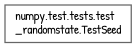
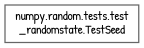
node "numpy.test.tests.test _randomstate.TestSeed": label "numpy.test.tests.test _randomstate.TestSeed" -> "numpy.random.tests.test _randomstate.TestSeed"
